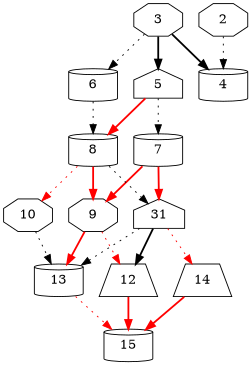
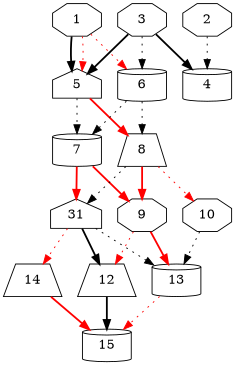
node "1": added
edge "6" -> "7": added
node "8": shape cylinder -> trapezium
edge "12" -> "15": color red -> black
